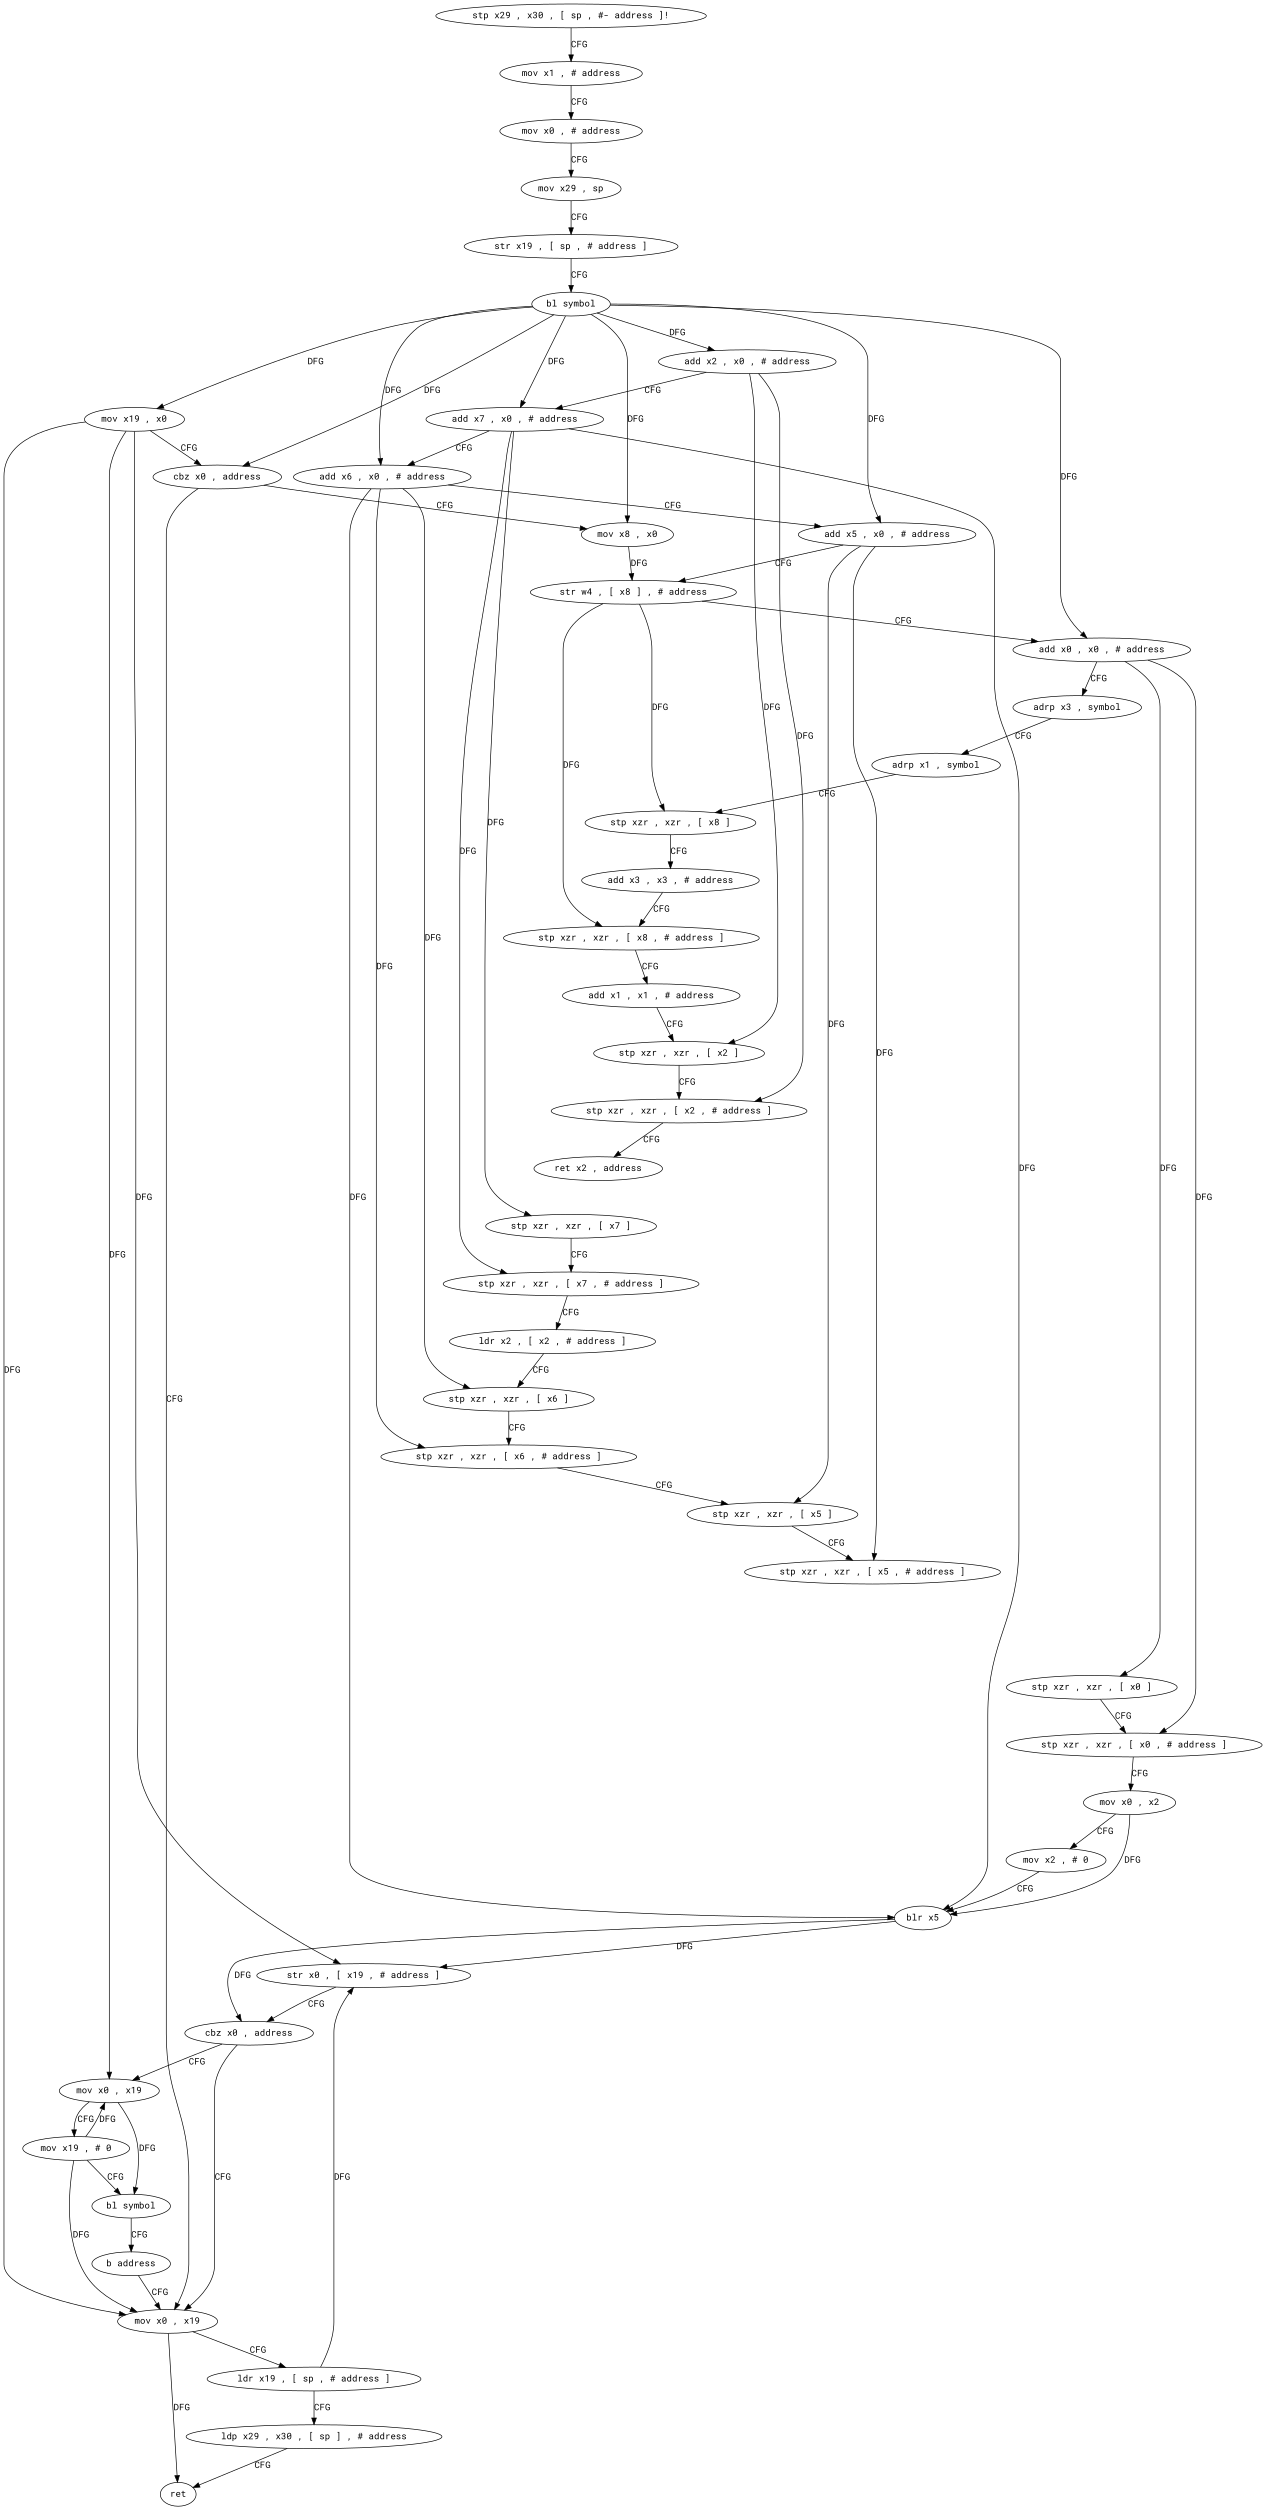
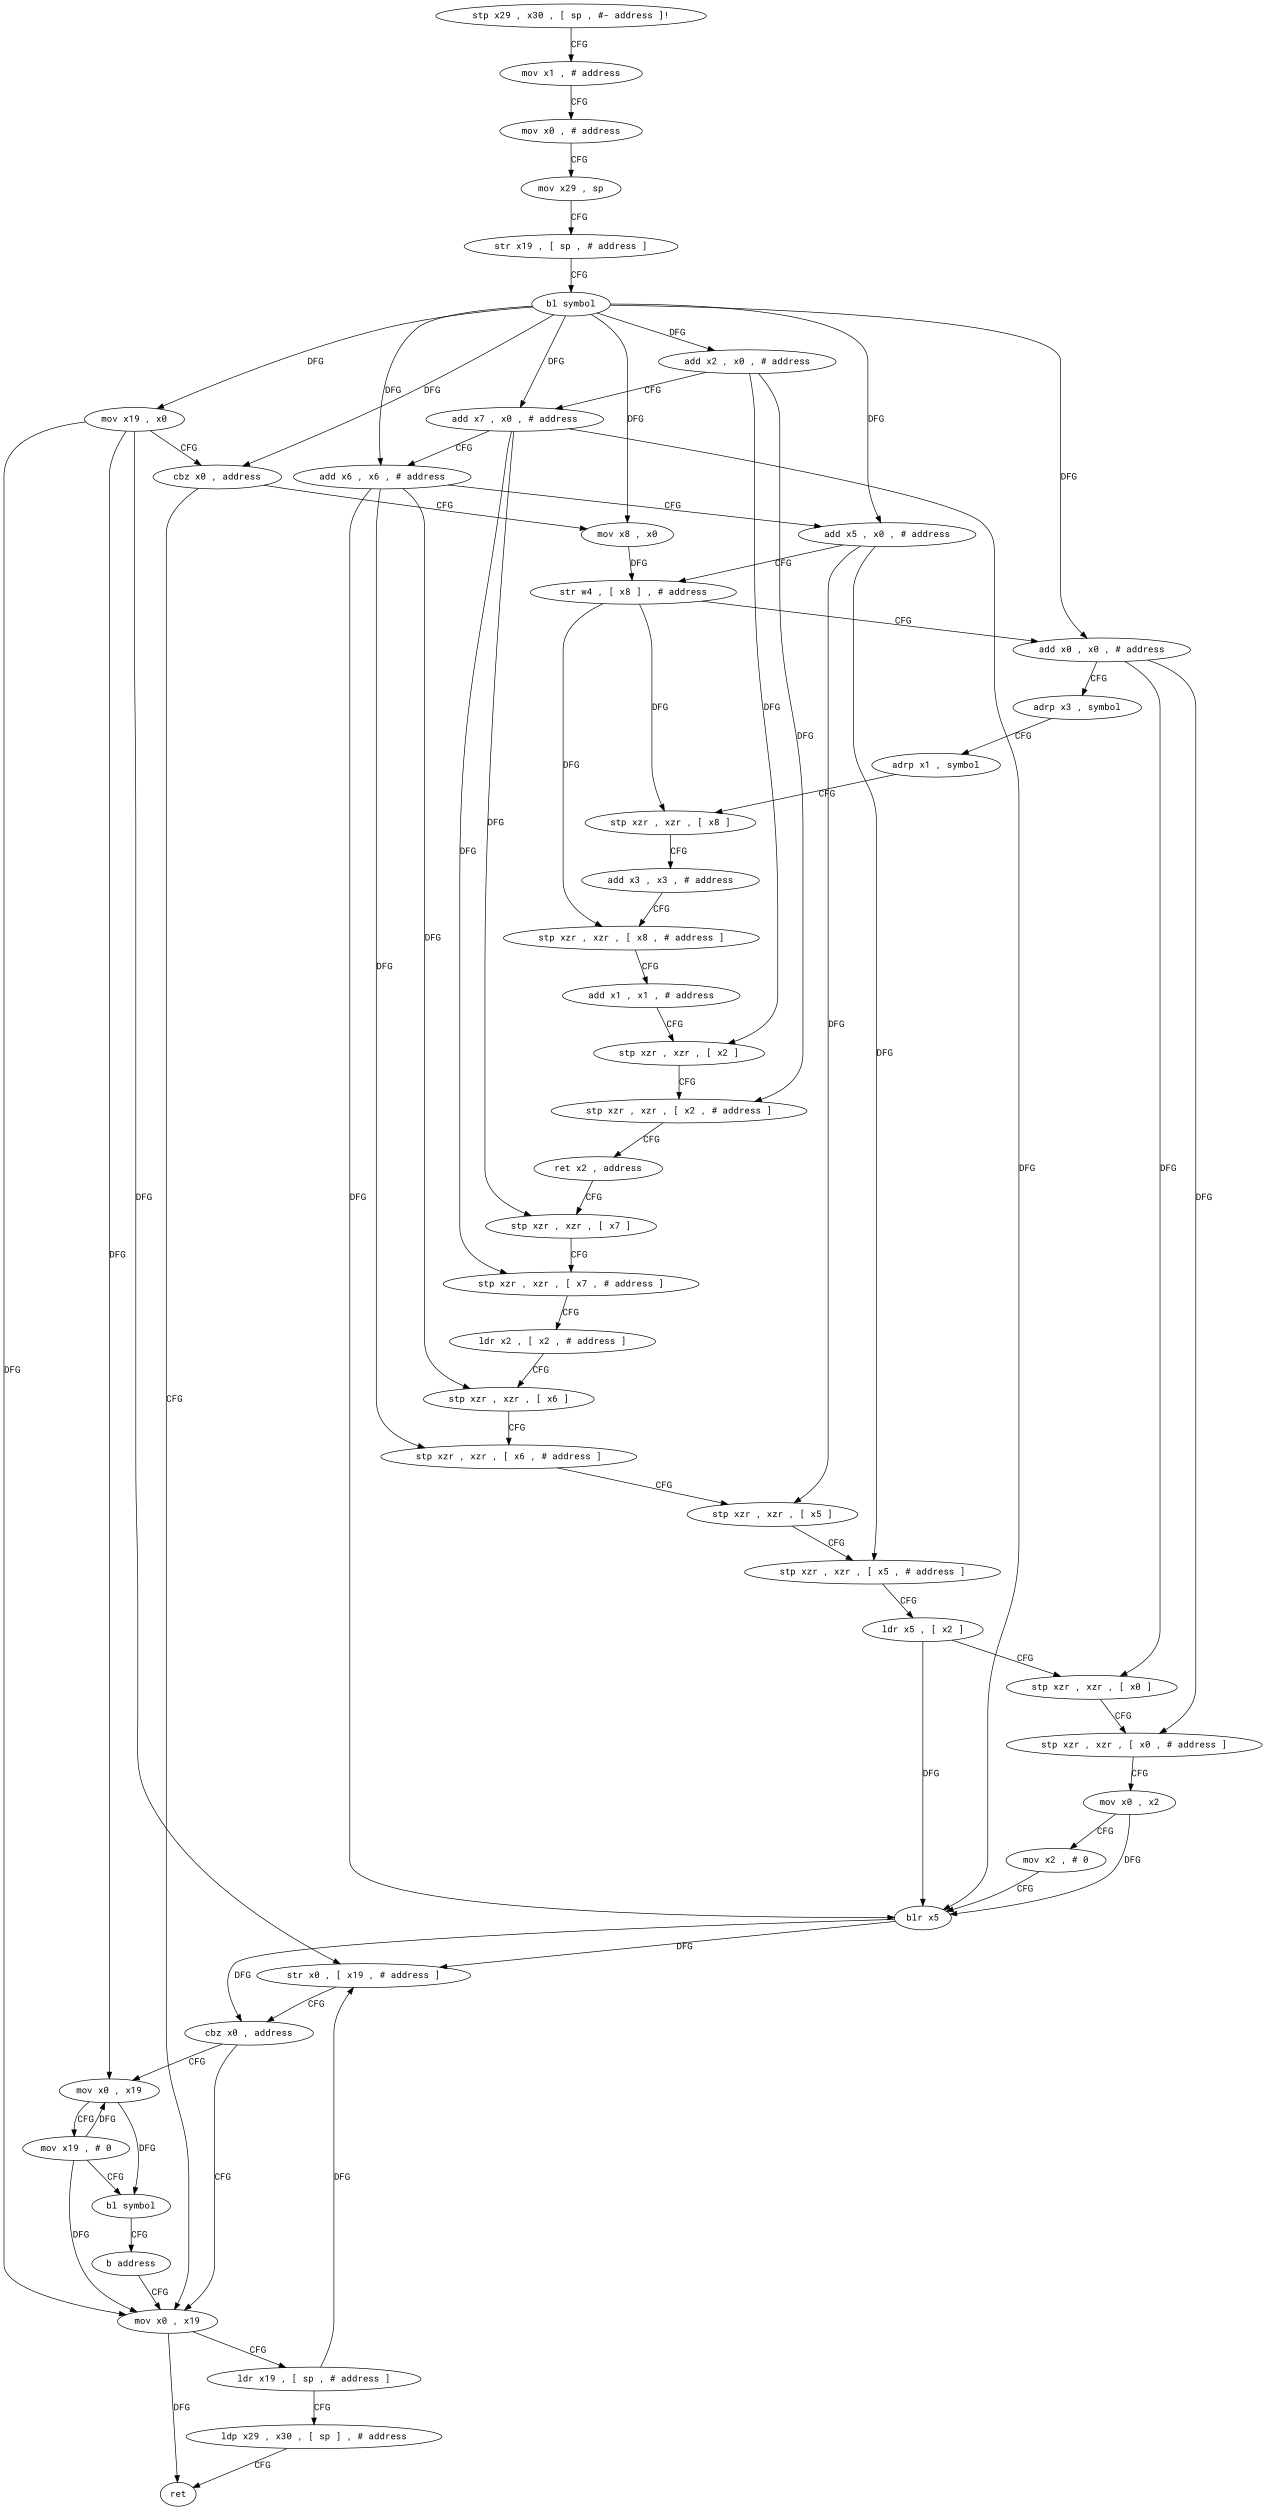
node "add x6 , x0 , # address": label "add x6 , x0 , # address" -> "add x6 , x6 , # address"
edge "ret x2 , address" -> "stp xzr , xzr , [ x7 ]": added, label "CFG"
node "ldr x5 , [ x2 ]": added
